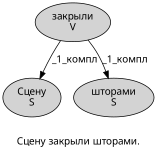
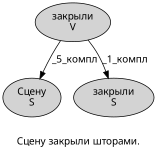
edge "закрыли V" -> "Сцену S": label "_1_компл" -> "_5_компл"
node "шторами S": label "шторами S" -> "закрыли S"
